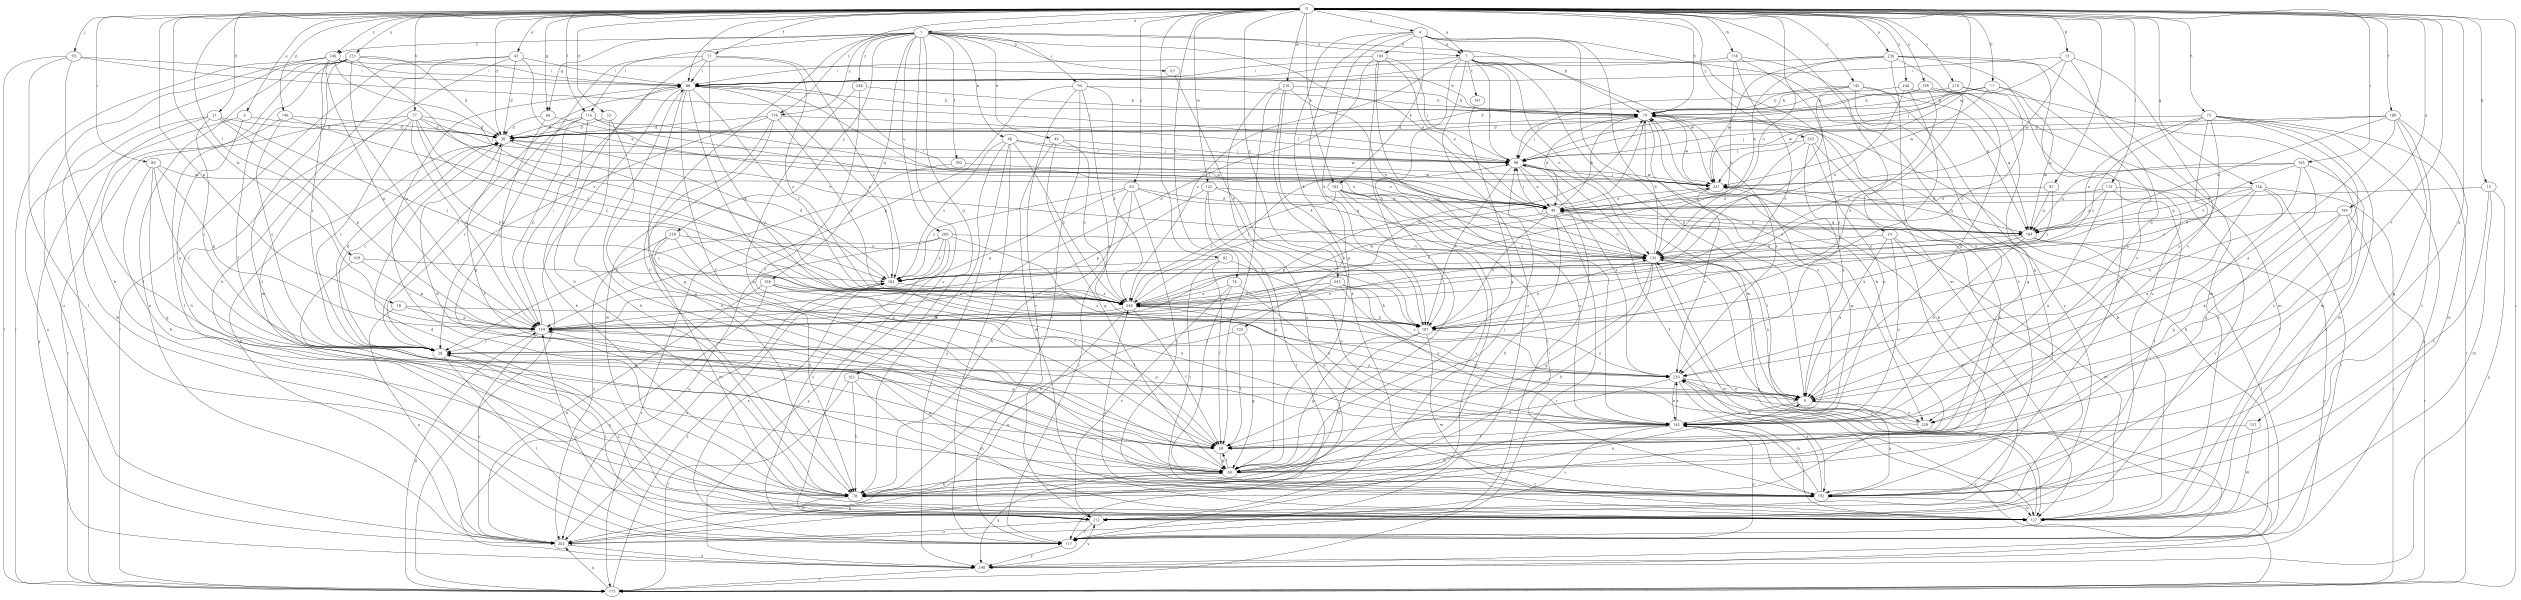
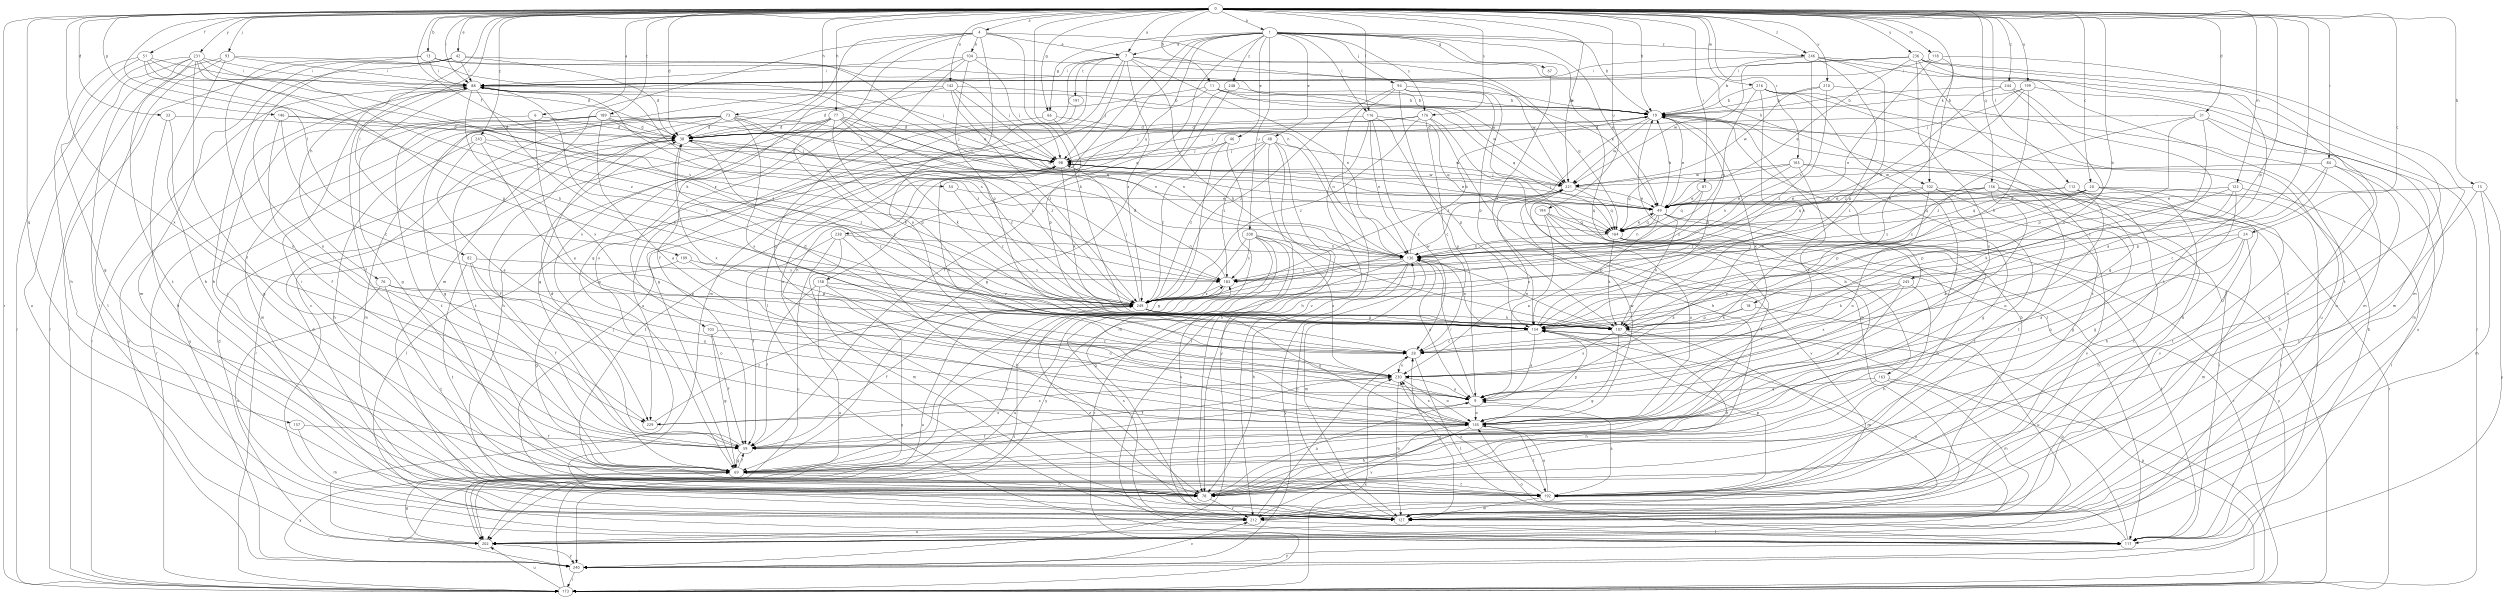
node "190": removed
node "54": added
edge "118" -> "230": now "38" -> "230"
